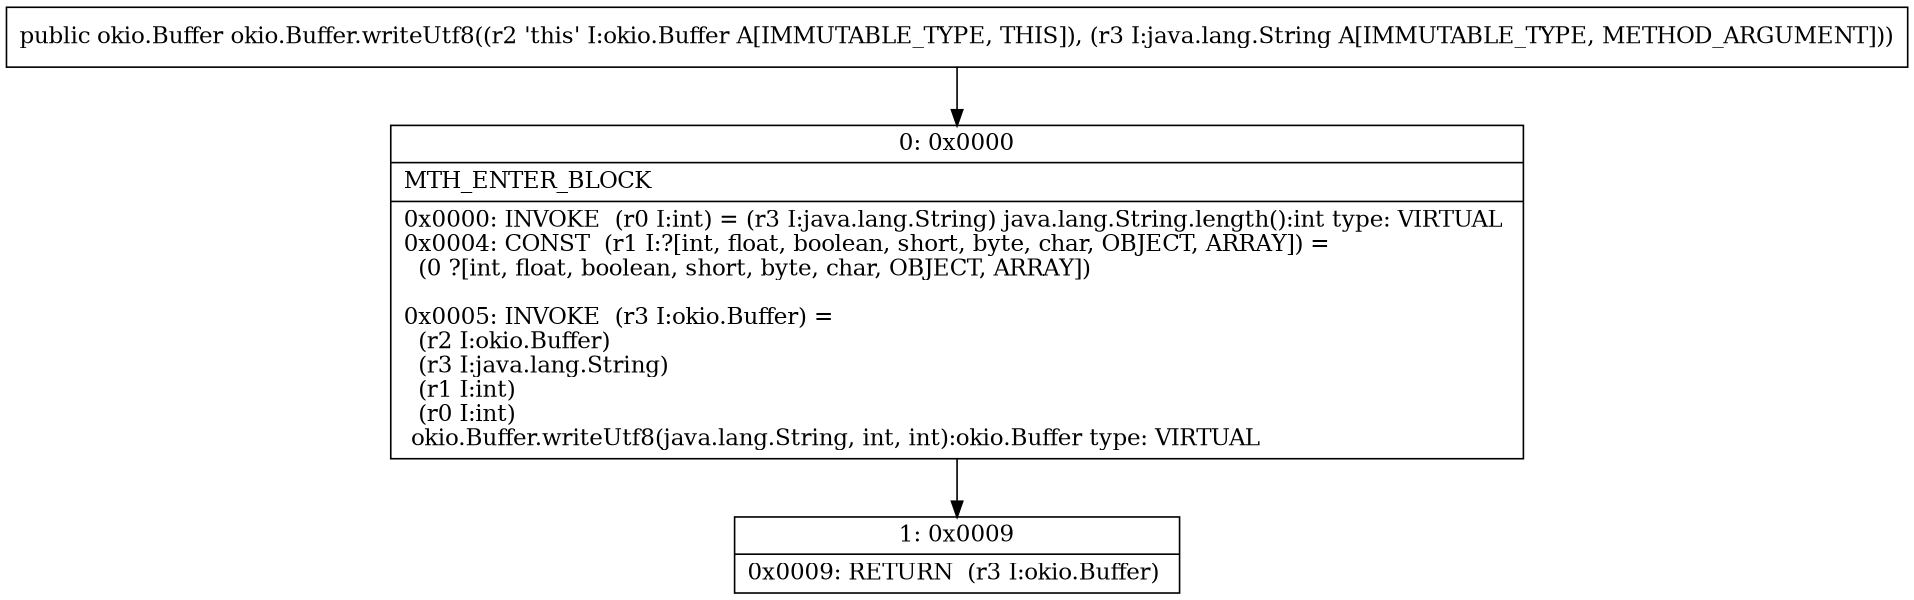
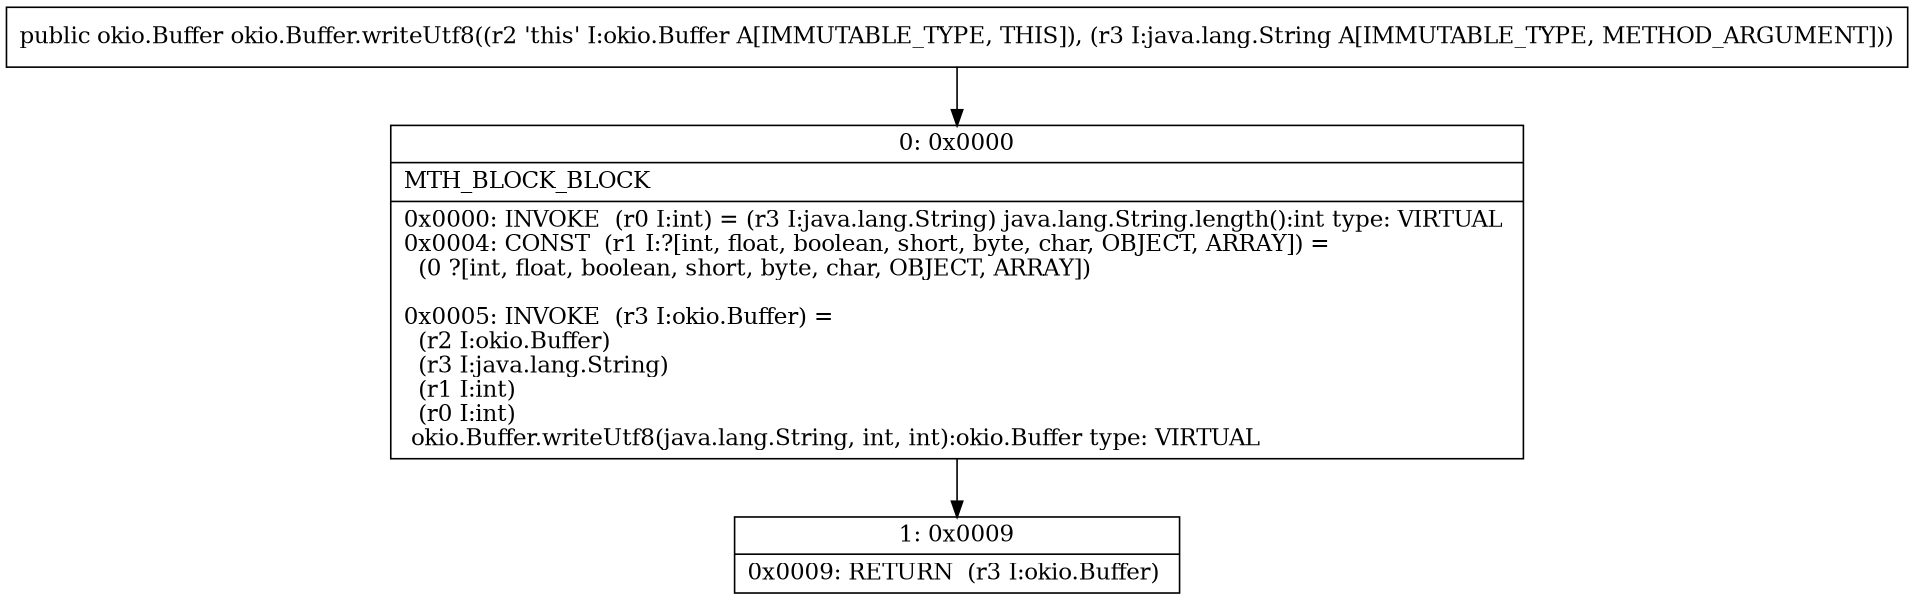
node "0: 0x0000": text "MTH_ENTER_BLOCK" -> "MTH_BLOCK_BLOCK"
